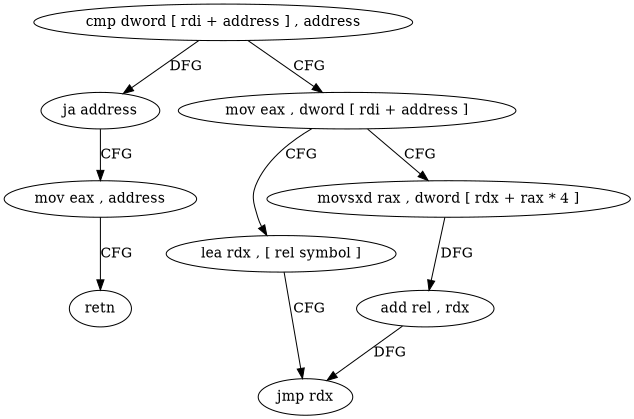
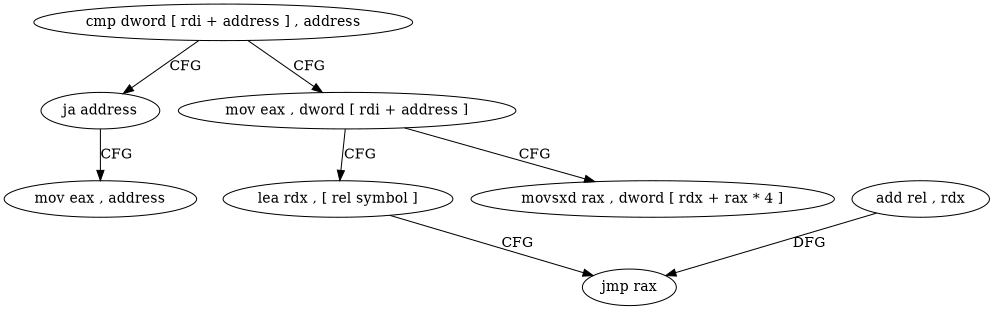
edge "cmp dword [ rdi + address ] , address" -> "ja address": label "DFG" -> "CFG"
edge "movsxd rax , dword [ rdx + rax * 4 ]" -> "add rel , rdx": removed, label "DFG"
node "retn": removed
node "jmp rdx": label "jmp rdx" -> "jmp rax"
